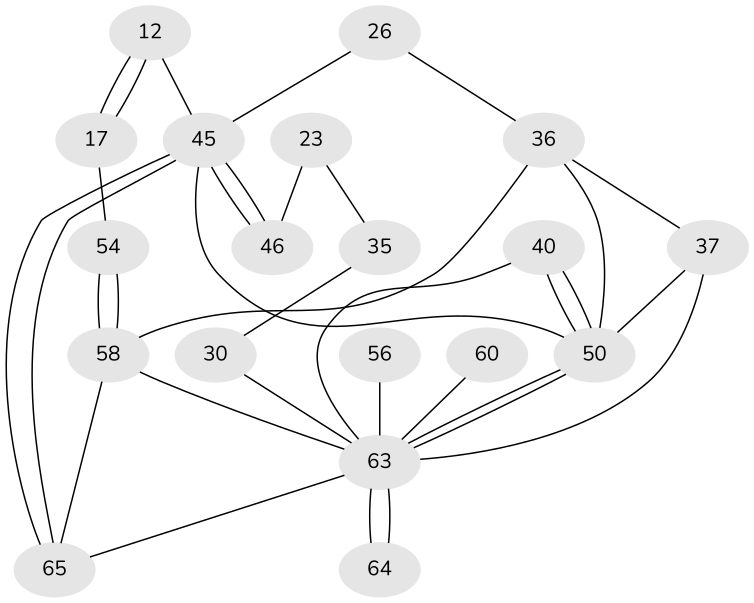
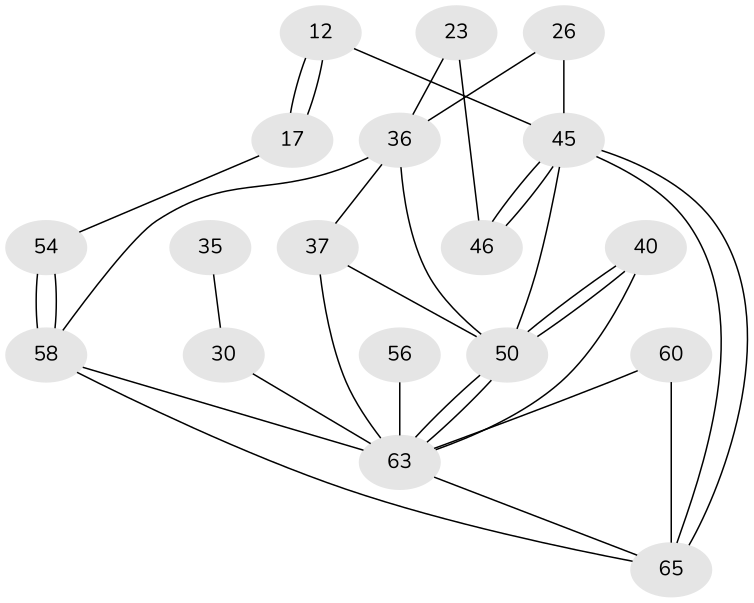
edge "23" -- "35": now "23" -- "36"
edge "60" -- "65": added
node "64": removed
